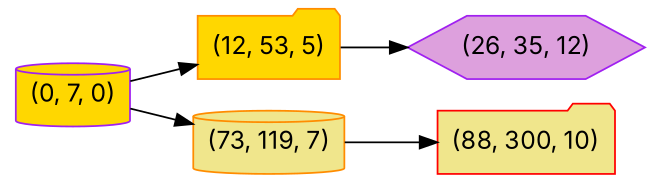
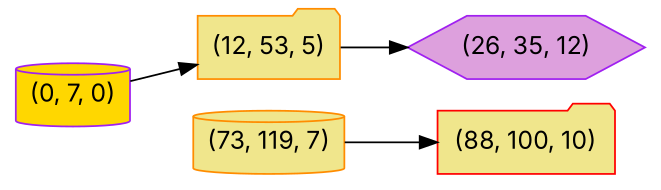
node "(12, 53, 5)": fillcolor gold -> khaki
edge "(0, 7, 0)" -> "(73, 119, 7)": removed
node "(88, 300, 10)": label "(88, 300, 10)" -> "(88, 100, 10)"
